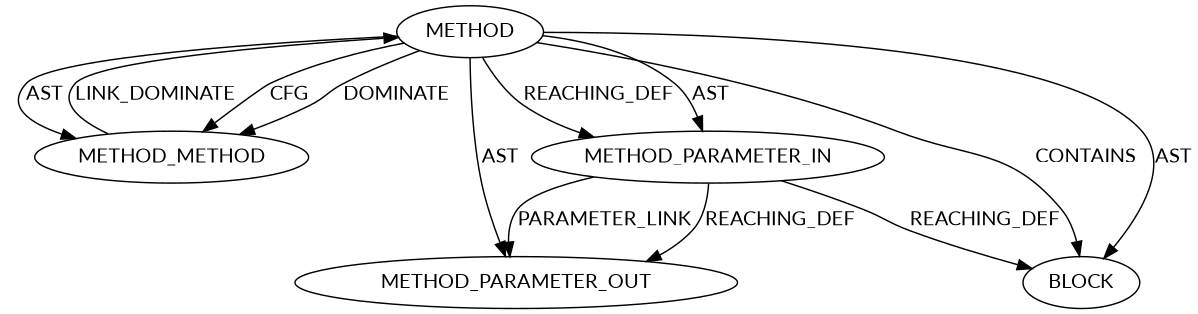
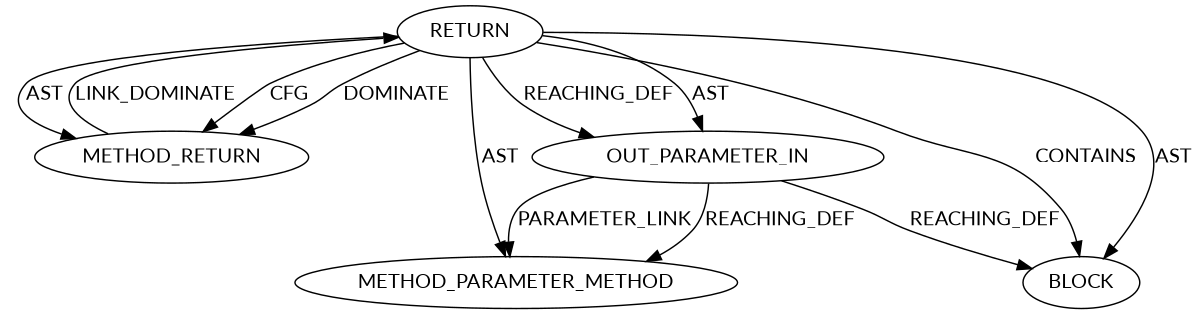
node "METHOD": label "METHOD" -> "RETURN"
node "METHOD_METHOD": label "METHOD_METHOD" -> "METHOD_RETURN"
node "METHOD_PARAMETER_IN": label "METHOD_PARAMETER_IN" -> "OUT_PARAMETER_IN"
node "METHOD_PARAMETER_OUT": label "METHOD_PARAMETER_OUT" -> "METHOD_PARAMETER_METHOD"
